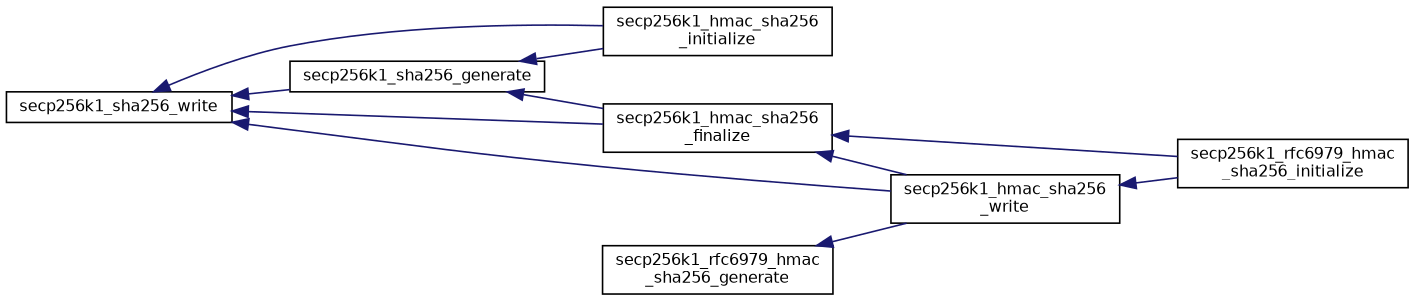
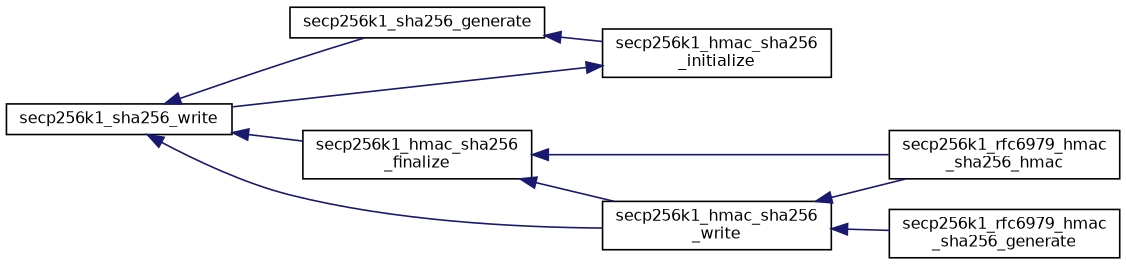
edge "secp256k1_hmac_sha256 _initialize" -> "secp256k1_sha256_write": reversed
edge "secp256k1_hmac_sha256 _finalize" -> "secp256k1_sha256_generate": removed
node "secp256k1_rfc6979_hmac _sha256_initialize": label "secp256k1_rfc6979_hmac _sha256_initialize" -> "secp256k1_rfc6979_hmac _sha256_hmac"
edge "secp256k1_hmac_sha256 _write" -> "secp256k1_rfc6979_hmac _sha256_generate": reversed
